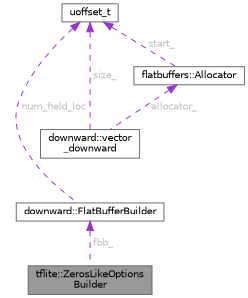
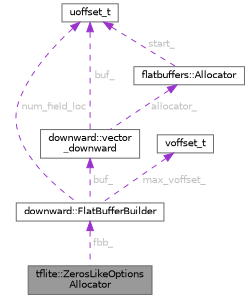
edge "downward::vector _downward" -> "uoffset_t": label " size_" -> " buf_"
node "voffset_t": added
edge "downward::FlatBufferBuilder" -> "downward::vector _downward": added, label "buf_"
node "tflite::ZerosLikeOptions Builder": label "tflite::ZerosLikeOptions Builder" -> "tflite::ZerosLikeOptions Allocator"
